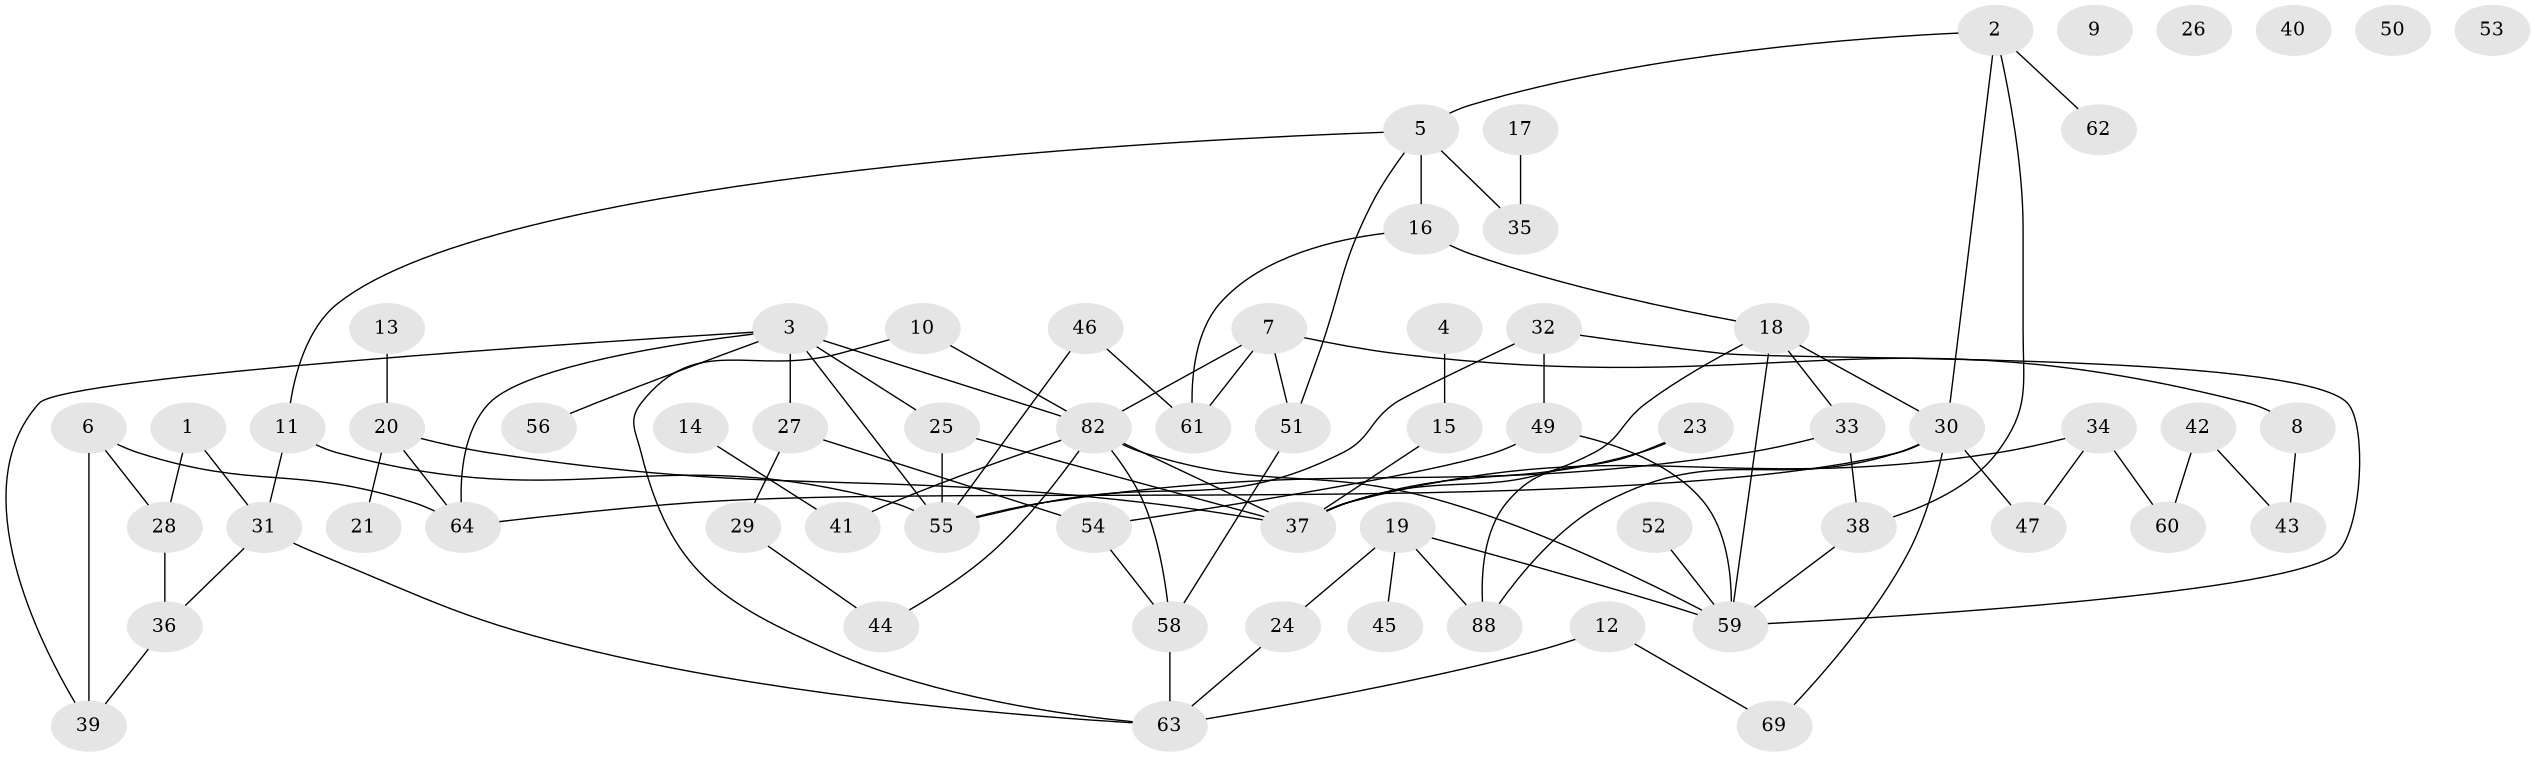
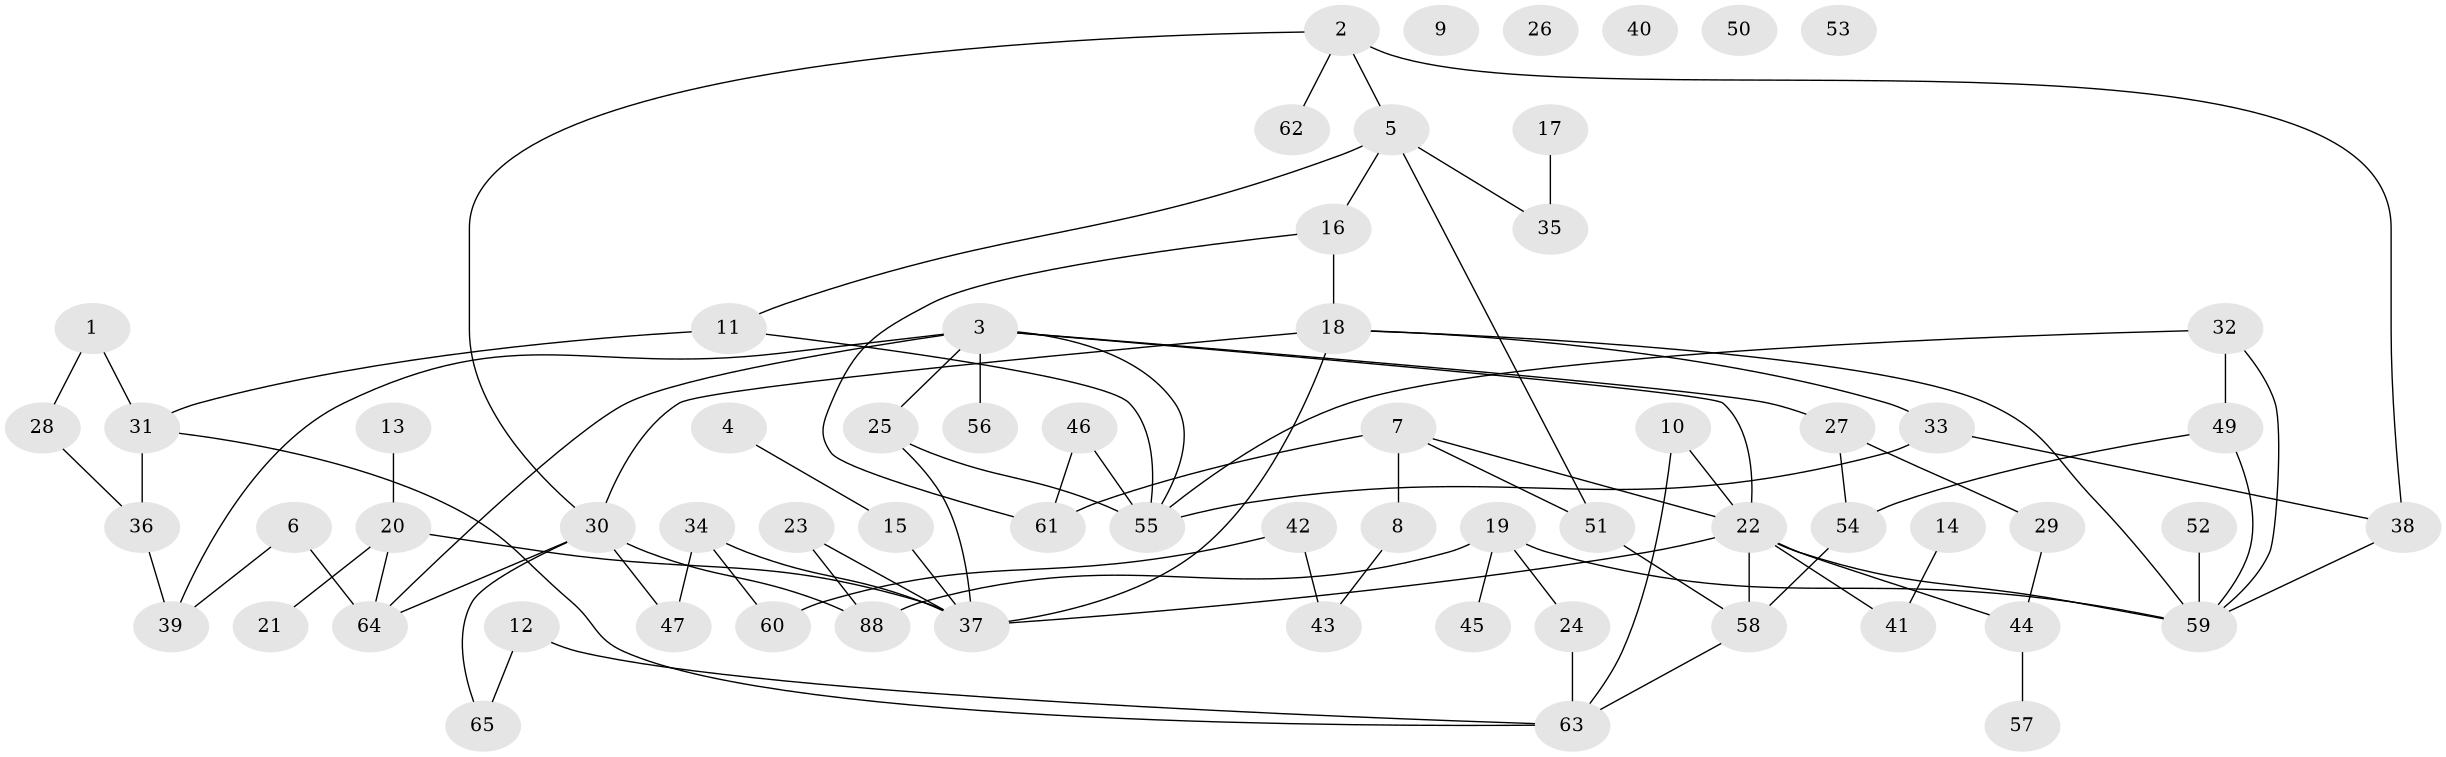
node "82": label "82" -> "22"
edge "6" -- "28": removed
node "69": label "69" -> "65"
node "57": added
